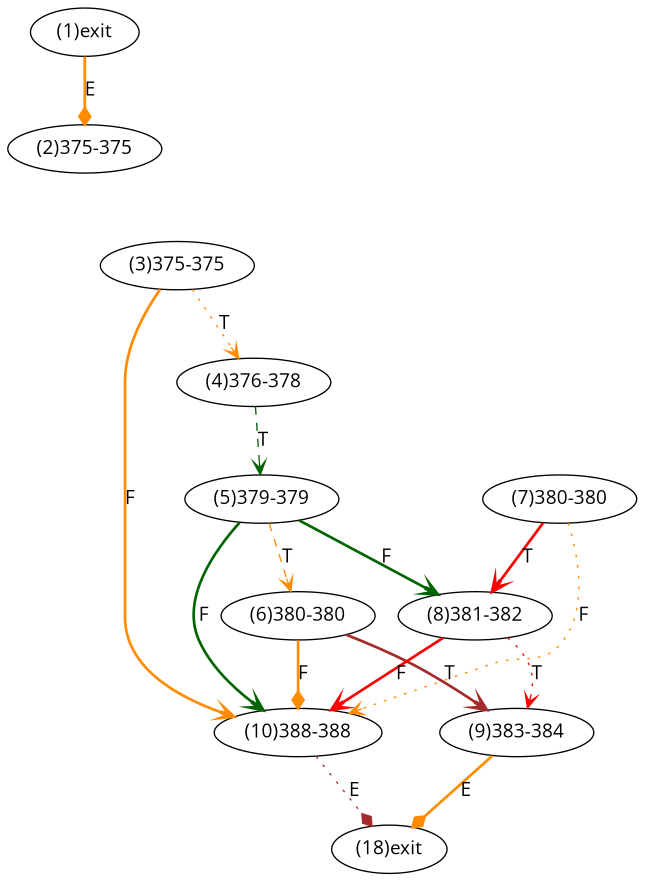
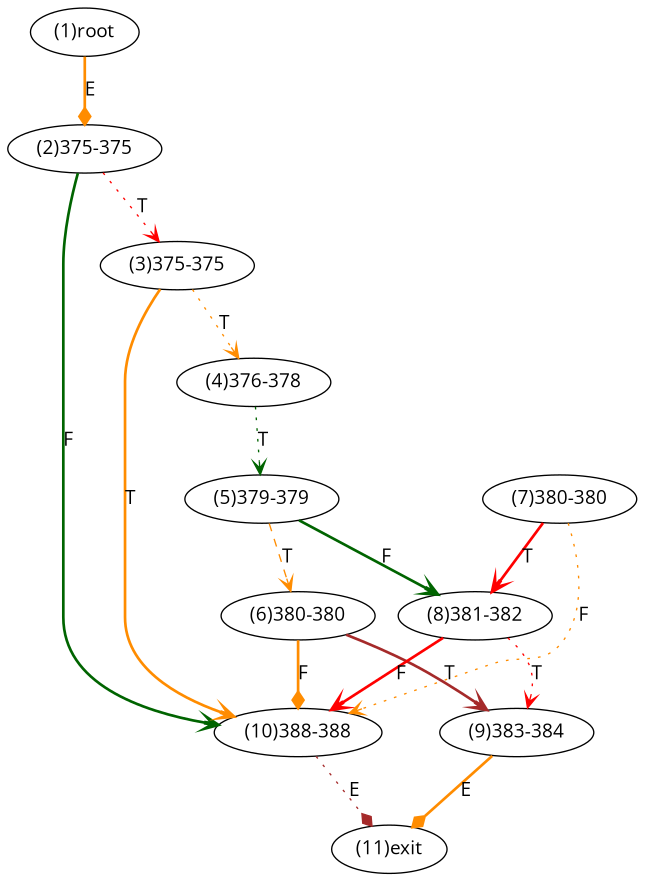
node "(1)exit": label "(1)exit" -> "(1)root"
edge "(2)375-375" -> "(3)375-375": added, label "T"
edge "(4)376-378" -> "(5)379-379": style dashed -> dotted
edge "(3)375-375" -> "(10)388-388": label "F" -> "T"
edge "(5)379-379" -> "(10)388-388": now "(2)375-375" -> "(10)388-388"
node "(18)exit": label "(18)exit" -> "(11)exit"
